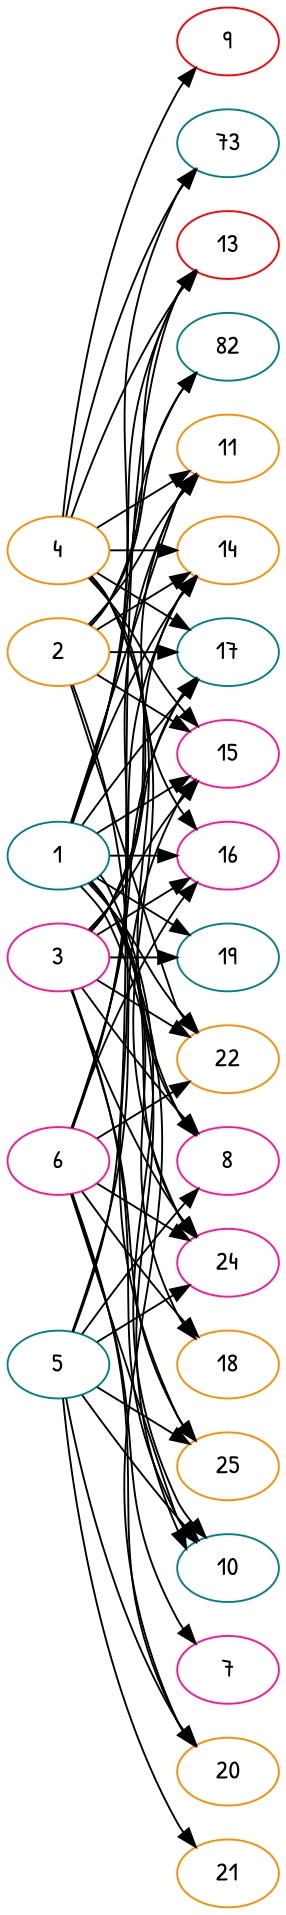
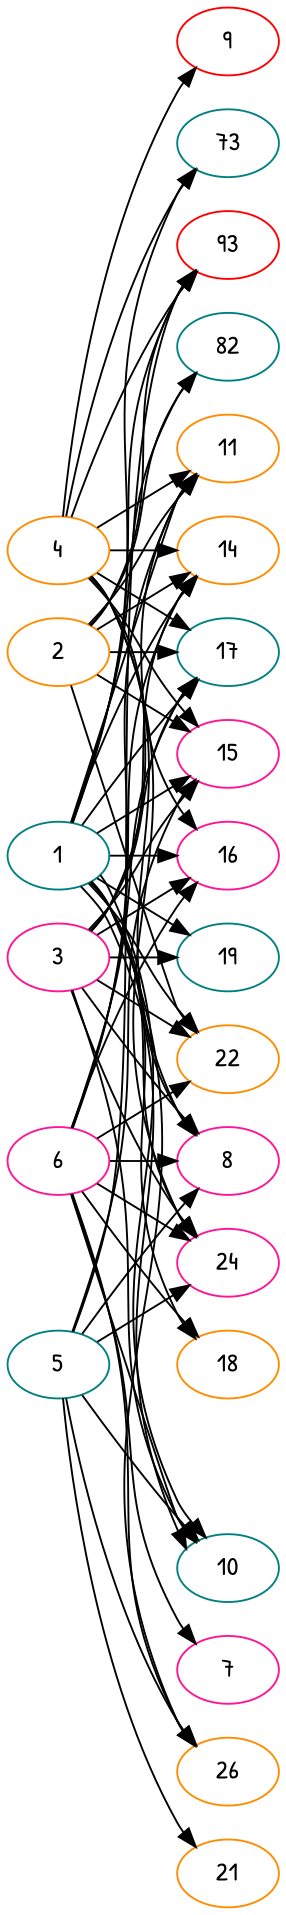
node "13": label "13" -> "93"
edge "6" -> "8": added
node "25": removed
node "20": label "20" -> "26"
